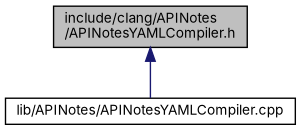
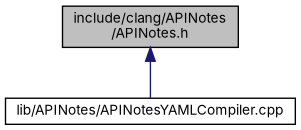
node "include/clang/APINotes /APINotesYAMLCompiler.h": label "include/clang/APINotes /APINotesYAMLCompiler.h" -> "include/clang/APINotes /APINotes.h"
